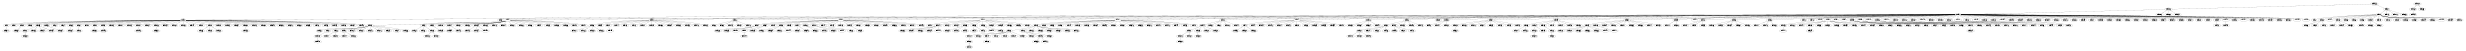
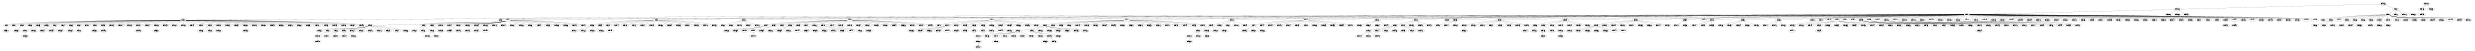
node "nodo377": added
